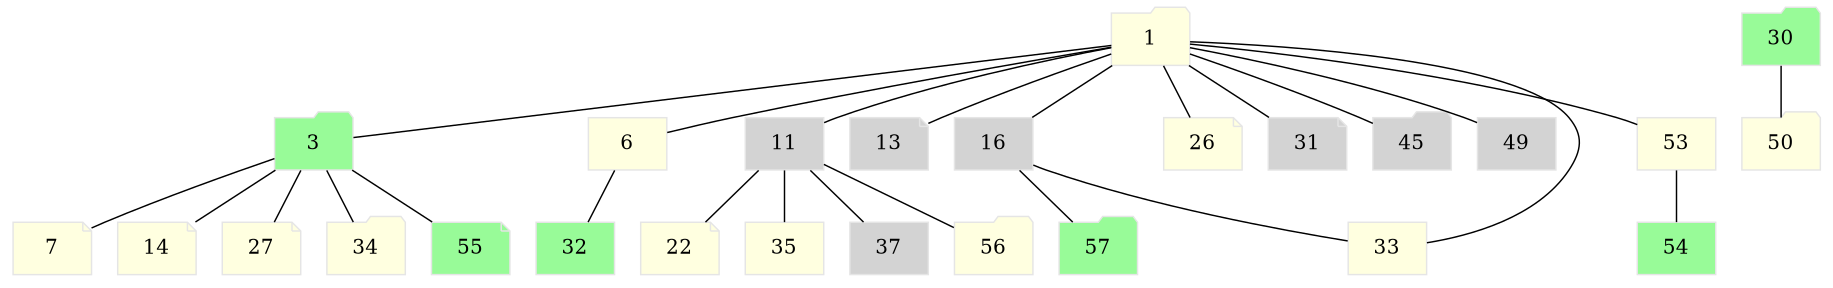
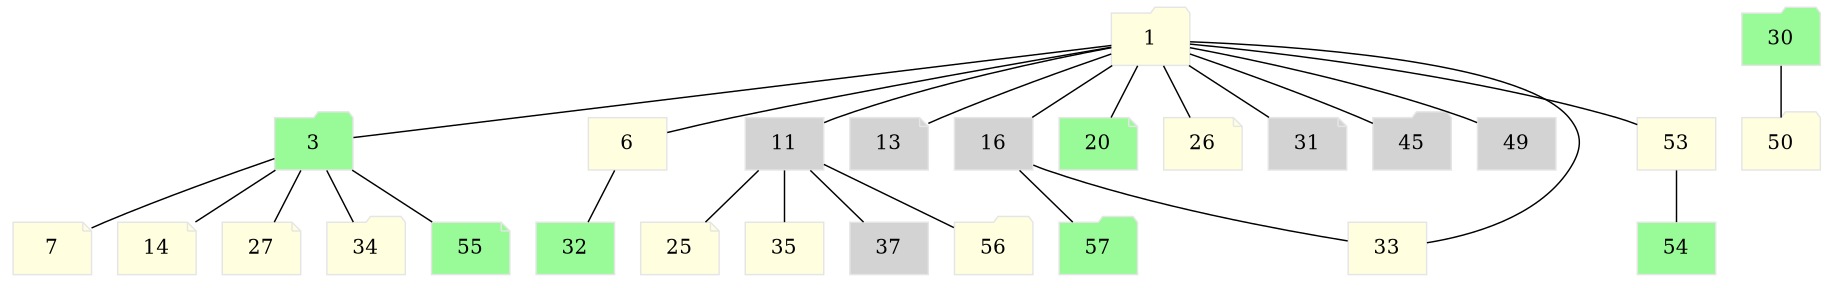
node "20": added
node "22": label "22" -> "25"
